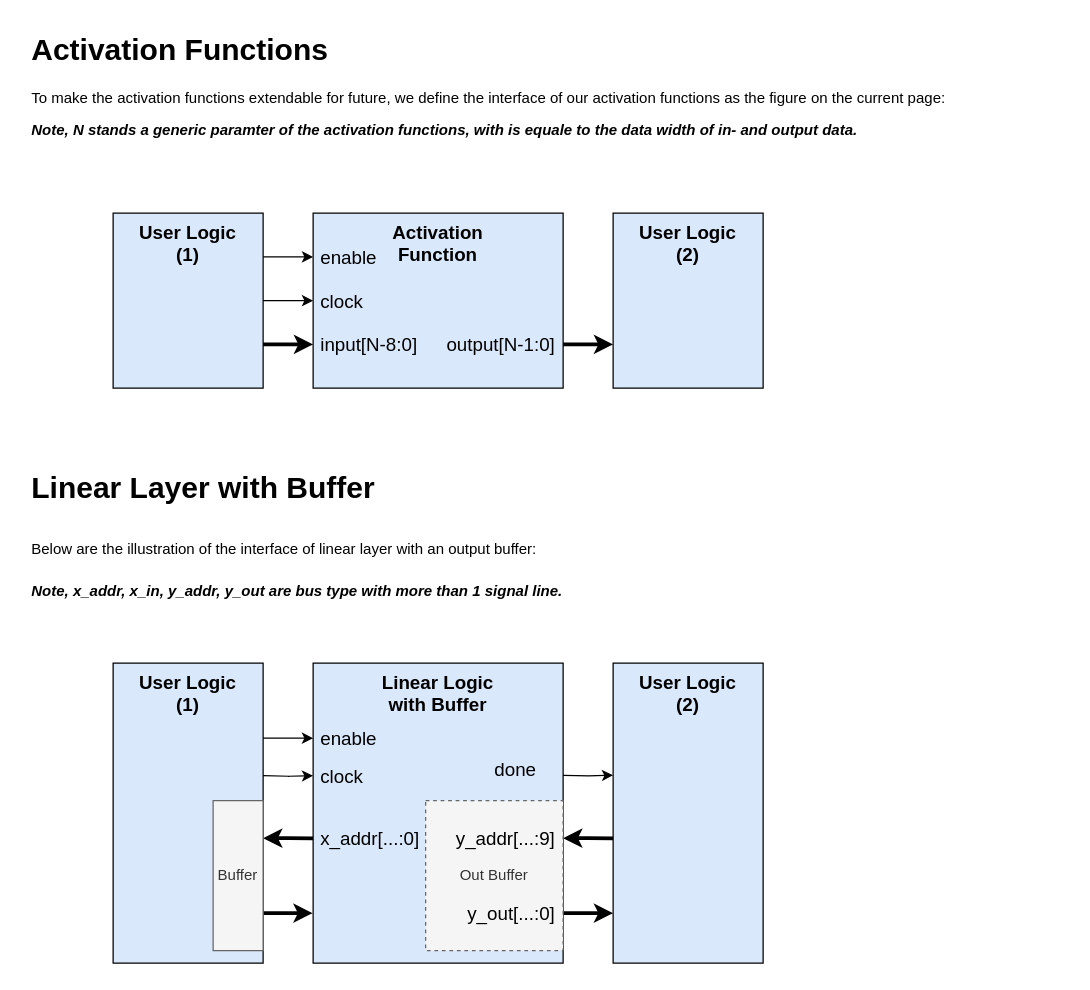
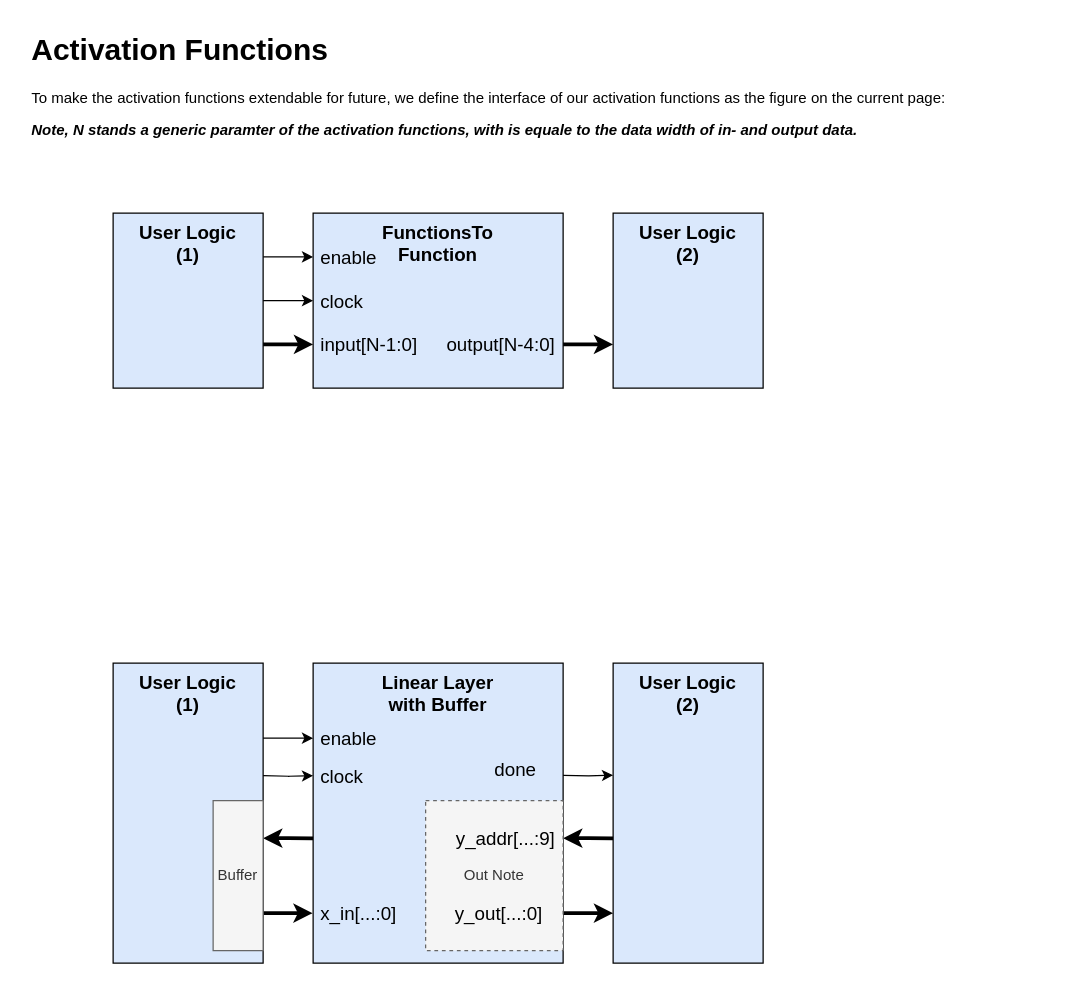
node "Activation Function": label "Activation Function" -> "FunctionsTo Function"
node "input[N-8:0]": label "input[N-8:0]" -> "input[N-1:0]"
node "output[N-1:0]": label "output[N-1:0]" -> "output[N-4:0]"
node "Linear Layer with BufferBelow are the illustration of the interface of linear layer with an output buffer: Note, x_addr, x_in, y_addr, y_out are bus type with more than 1 signal line.": removed
node "Linear Logic with Buffer": label "Linear Logic with Buffer" -> "Linear Layer with Buffer"
node "x_addr[...:0]": removed
node "Out Buffer": label "Out Buffer" -> "Out Note"
node "x_in[...:0]": added
node "y_out[...:0]": moved (507, 913) -> (494, 913)
